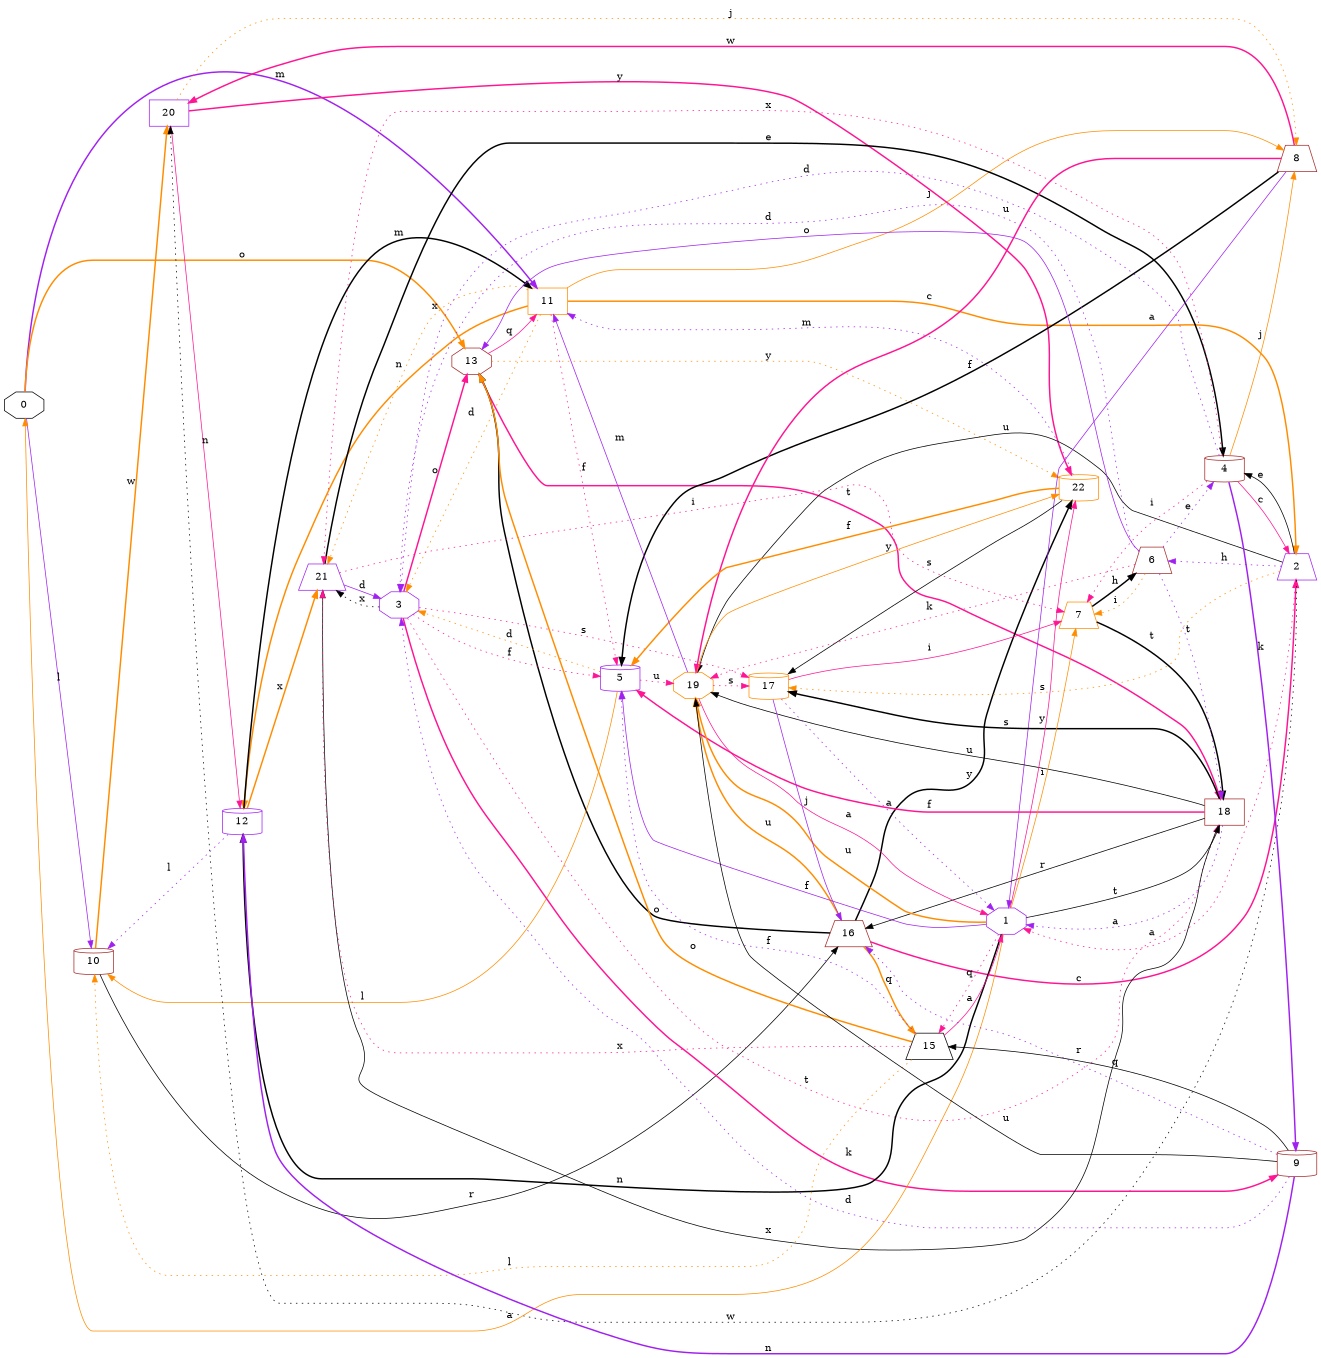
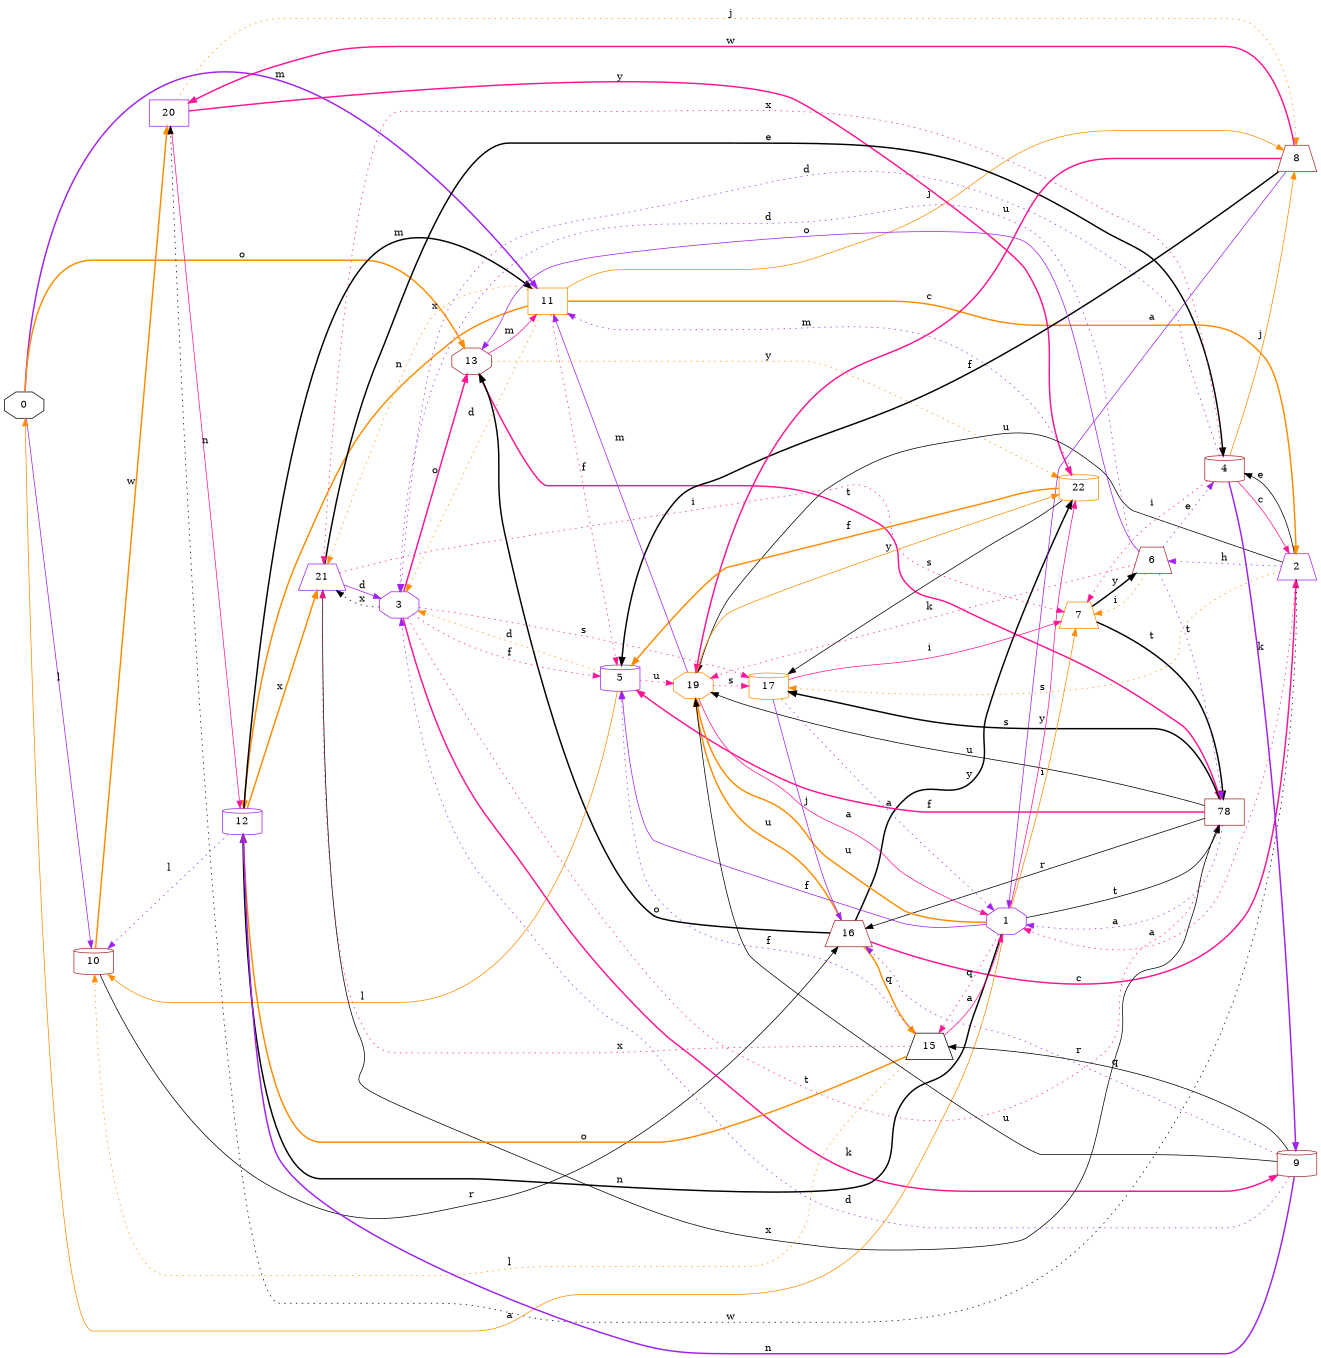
edge "13" -> "11": label "q" -> "m"
edge "7" -> "6": label "h" -> "y"
edge "15" -> "13": now "15" -> "12"
node "18": label "18" -> "78"
